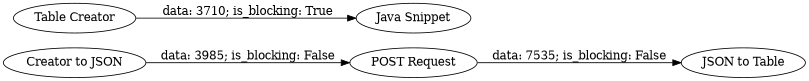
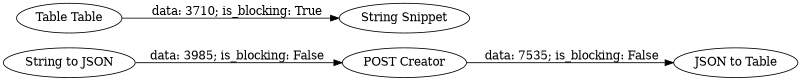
node "Table Creator": label "Table Creator" -> "Table Table"
node "Java Snippet": label "Java Snippet" -> "String Snippet"
node "Creator to JSON": label "Creator to JSON" -> "String to JSON"
node "POST Request": label "POST Request" -> "POST Creator"
